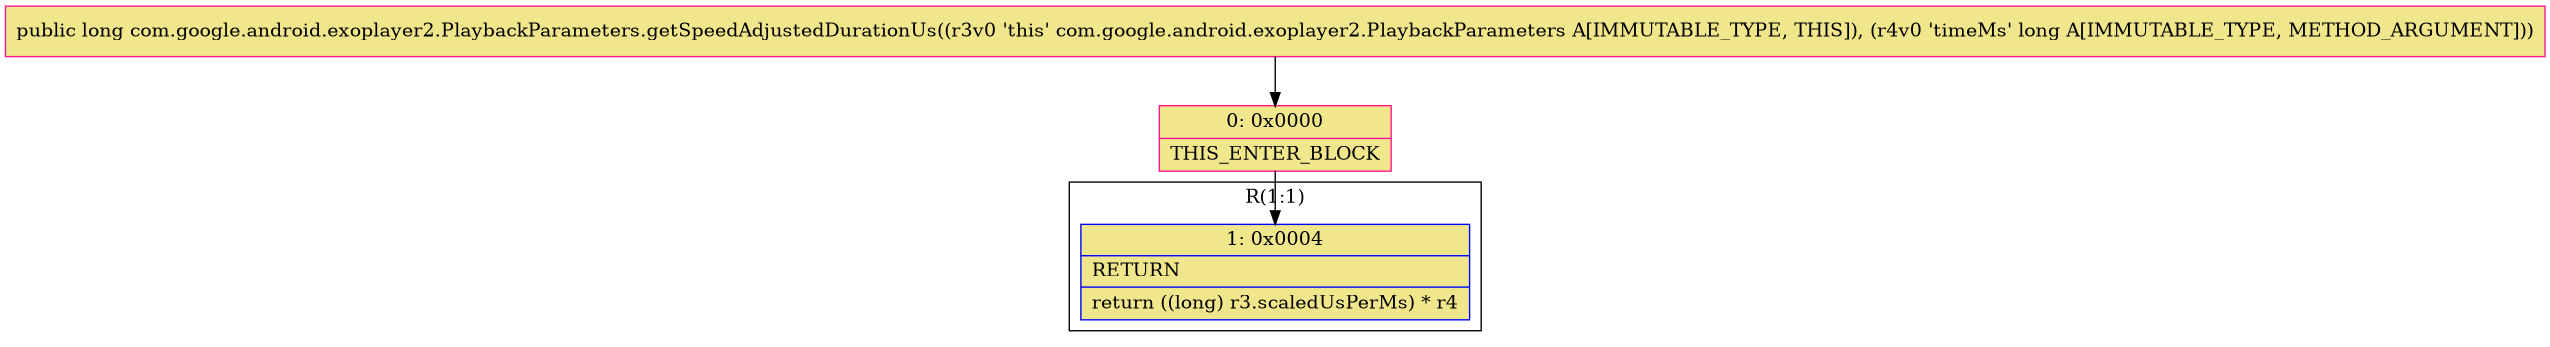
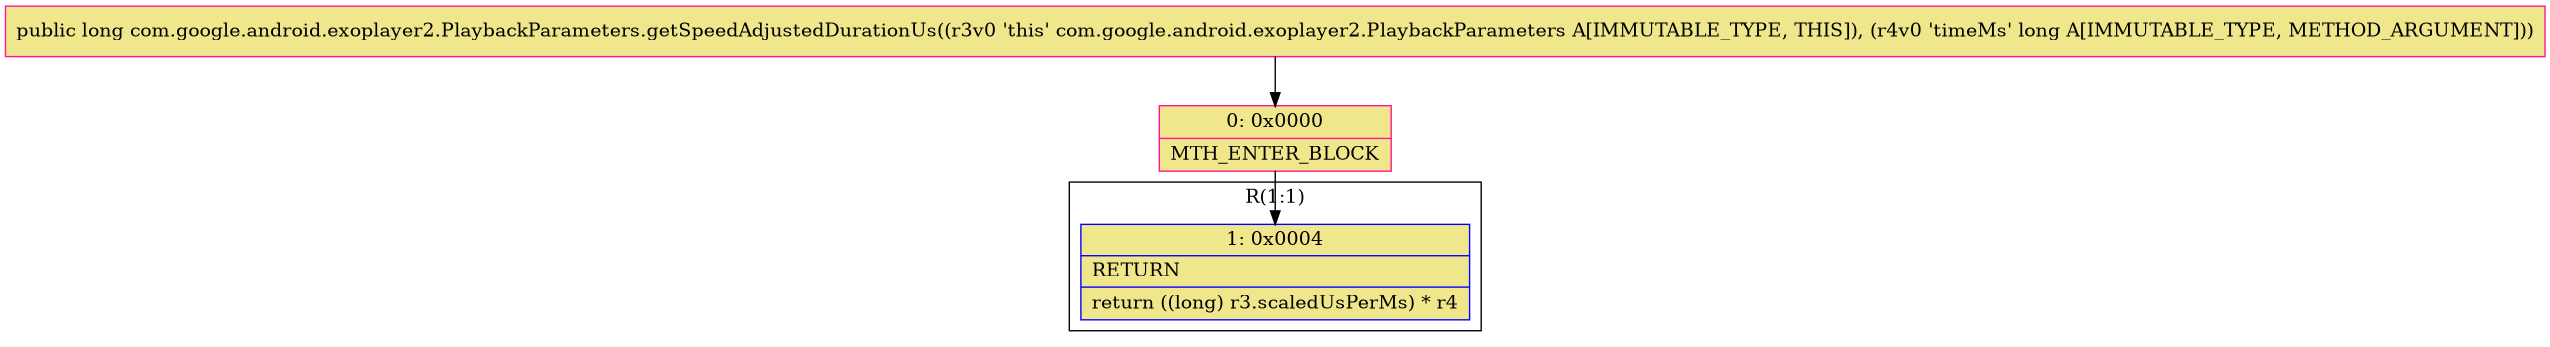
node "0: 0x0000": text "THIS_ENTER_BLOCK" -> "MTH_ENTER_BLOCK"
